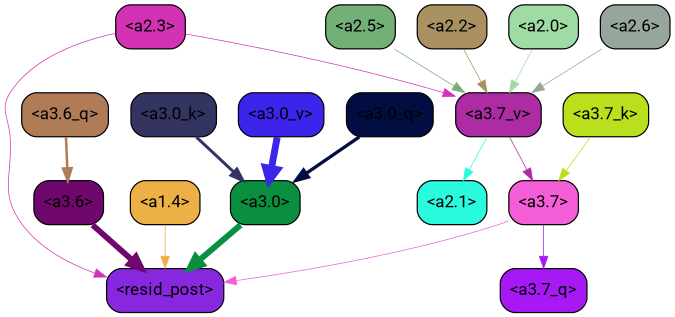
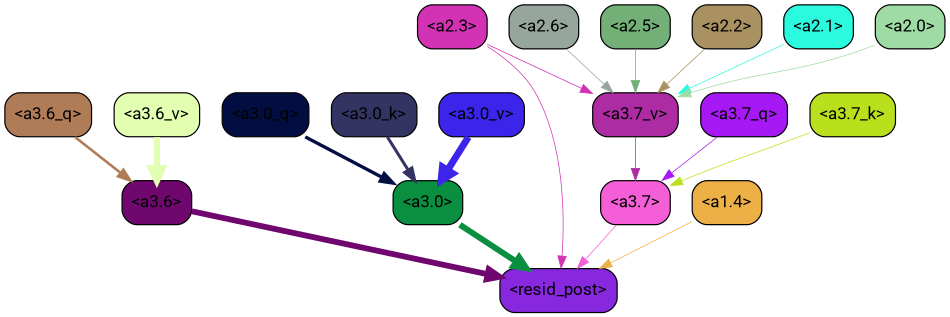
node "<a3.6_v>": added
edge "<a3.7_v>" -> "<a2.1>": reversed
edge "<a3.7>" -> "<a3.7_q>": reversed
